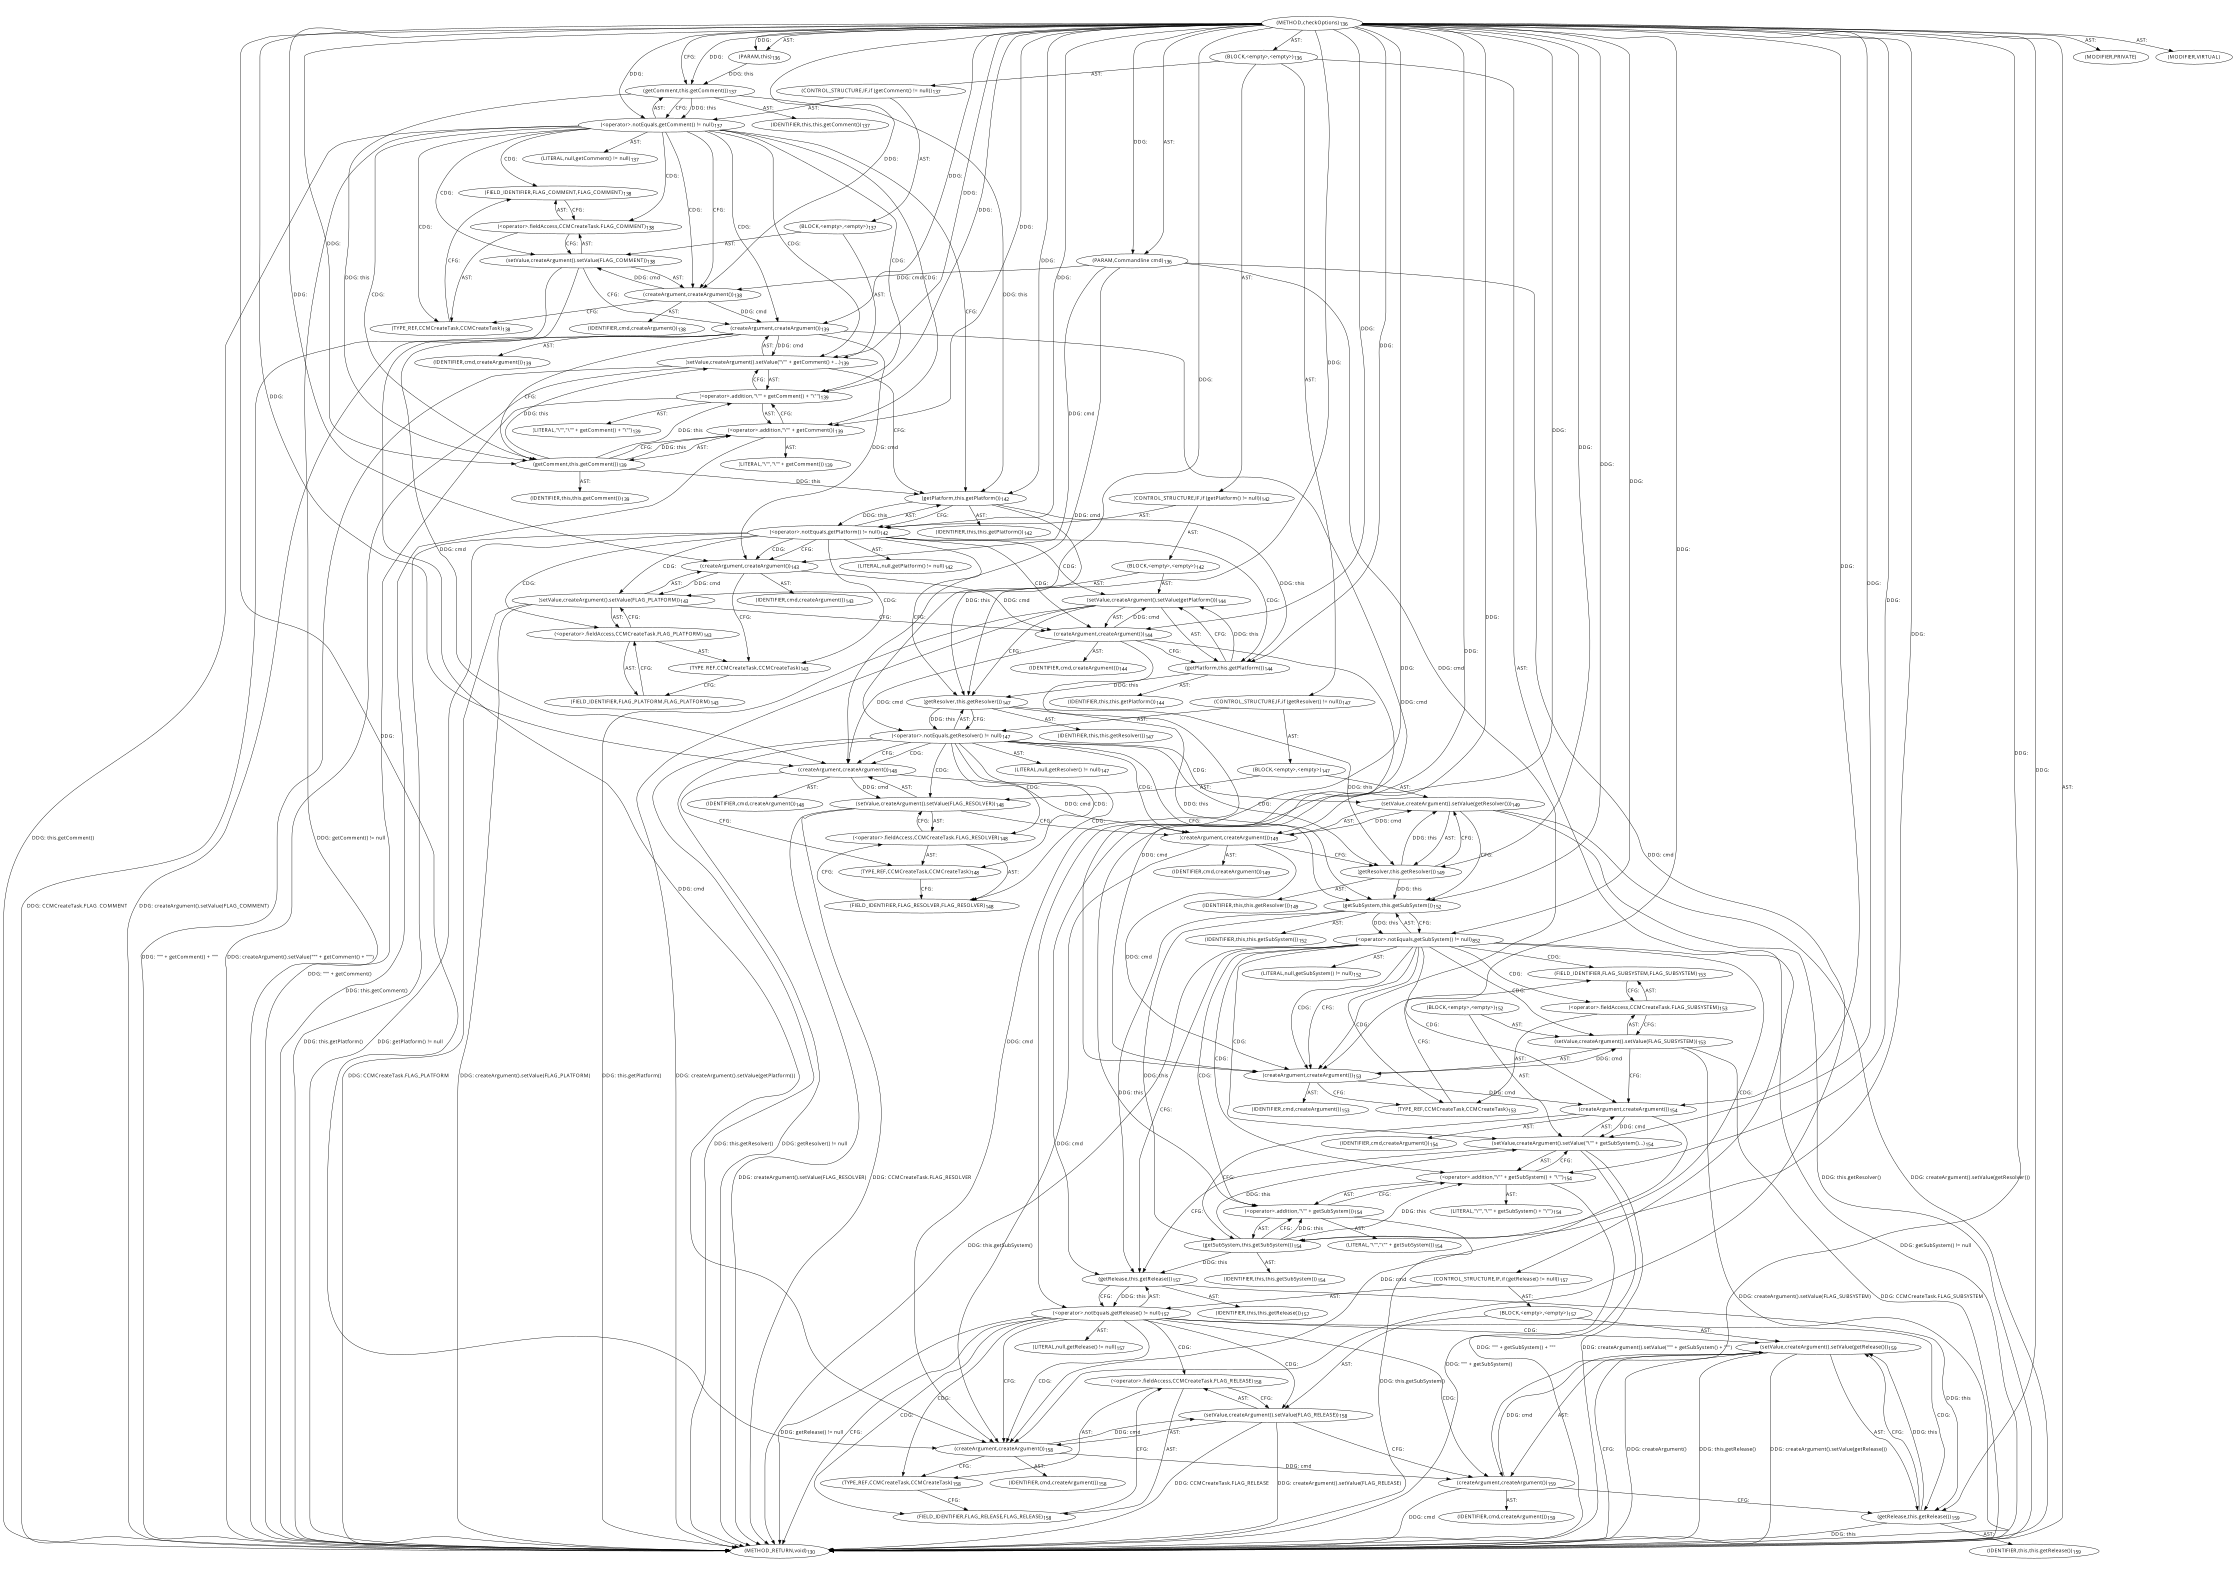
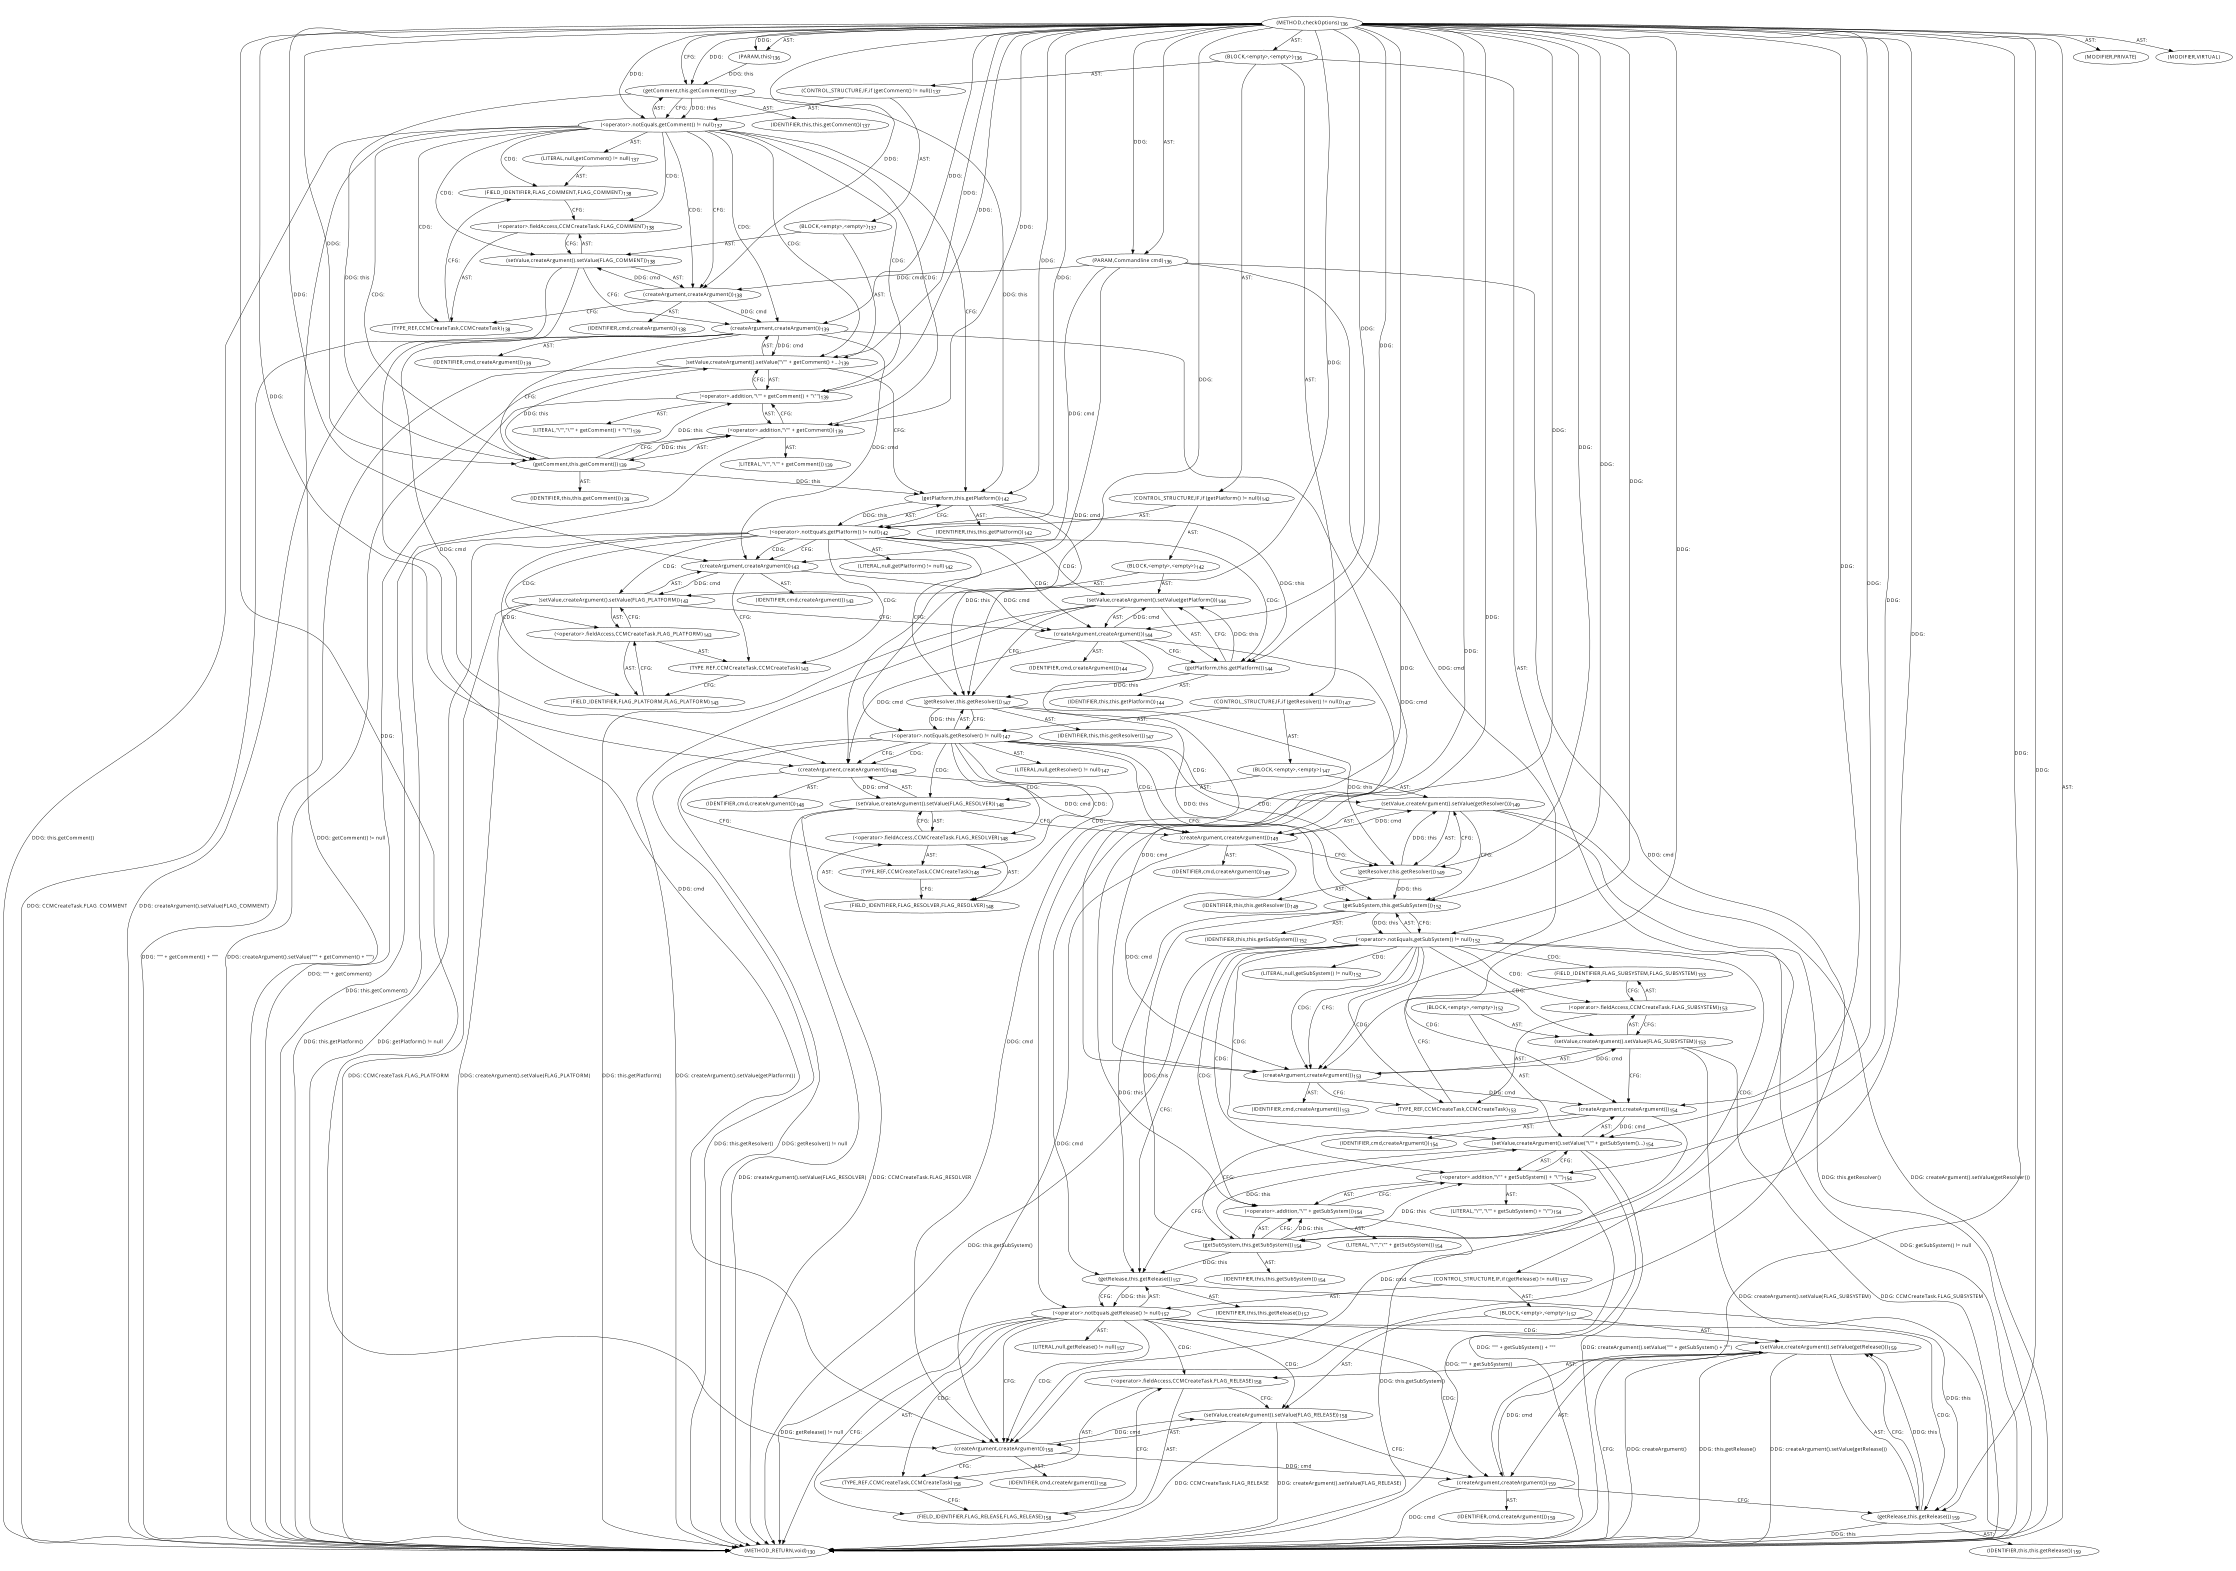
edge "(<operator>.fieldAccess,CCMCreateTask.FLAG_COMMENT)" -> "(FIELD_IDENTIFIER,FLAG_COMMENT,FLAG_COMMENT)": now "(LITERAL,null,getComment() != null)" -> "(FIELD_IDENTIFIER,FLAG_COMMENT,FLAG_COMMENT)"
edge "(<operator>.notEquals,getPlatform() != null)" -> "(FIELD_IDENTIFIER,FLAG_PLATFORM,FLAG_PLATFORM)": added, label "CDG:"
edge "(FIELD_IDENTIFIER,FLAG_RESOLVER,FLAG_RESOLVER)" -> "(<operator>.fieldAccess,CCMCreateTask.FLAG_RESOLVER)": label "CFG: " -> "AST: "
node "(<operator>.notEquals,getSubSystem() != null)": text "852" -> "152"
edge "(<operator>.notEquals,getSubSystem() != null)" -> "(LITERAL,null,getSubSystem() != null)": label "AST: " -> "CDG: "
edge "(setValue,createArgument().setValue(FLAG_RELEASE))" -> "(<operator>.fieldAccess,CCMCreateTask.FLAG_RELEASE)": now "(setValue,createArgument().setValue(getRelease()))" -> "(<operator>.fieldAccess,CCMCreateTask.FLAG_RELEASE)"
edge "(<operator>.notEquals,getRelease() != null)" -> "(FIELD_IDENTIFIER,FLAG_RELEASE,FLAG_RELEASE)": label "CDG: " -> "AST: "
